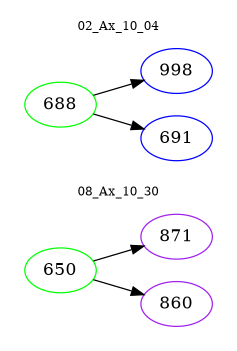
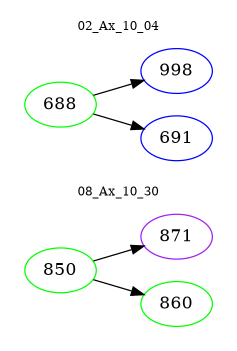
node "650": label "650" -> "850"
node "860": color purple -> green
